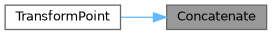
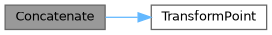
edge "TransformPoint" -> "Concatenate": reversed
